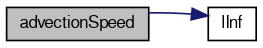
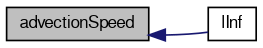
edge "advectionSpeed" -> "lInf": reversed
